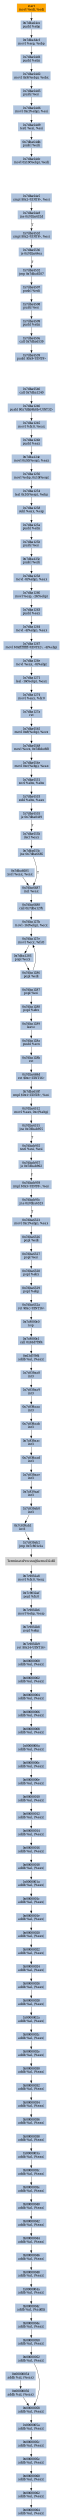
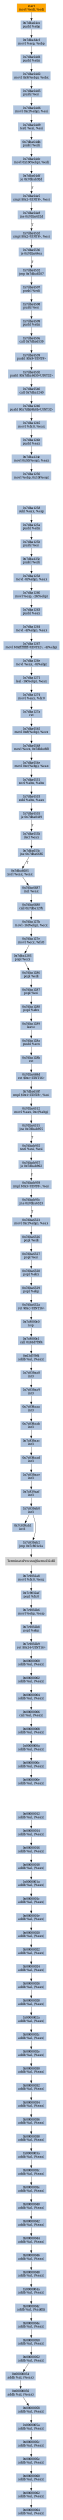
node "0x7dba64df je 0x7dbab92d": added
node "0x7dba653b pushl $0x7dba6630<UINT32>": added
node "0x7dba1254 leal 0x10(%esp), %ebp": removed
edge "0x7dba1263 pushl %eax" -> "0x7dba1264 movl -4(%ebp), %eax": removed
edge "0x7dba655c jne 0x7dba6685" -> "0x7dba6687 incl %eax": now "0x7dba655c jne 0x7dba6685" -> "0x7dba6685 xorl %eax, %eax"
edge "0x7dba1286 popl %edi" -> "0x7dba127e movl %ecx, %fs:0": now "0x7dba1286 popl %edi" -> "0x7dba1287 popl %esi"
edge "0x7c839ab1 int3" -> "0x7c839ab2 jmp 0x7c801e1a": now "0x7c839ab0 int3" -> "0x7c839ab2 jmp 0x7c801e1a"
node "0x00000006 addb %al, (%eax)": label "0x00000006 addb %al, (%eax)" -> "0x00000006 call %al, (%eax)"
edge "0x00000008 addb %al, (%eax)" -> "0x0000000a addb %al, (%eax)": added
node "0x00000010 addb %al, (%eax)": removed
edge "0x00000036 addb %al, (%eax)" -> "0x00000038 addb %al, (%eax)": added
edge "0x00000052 addb %al, (%eax)" -> "0x00000058 addb %al, (%eax)": now "0x00000052 addb %al, (%eax)" -> "0x00000054 addb %al, (%eax)"
